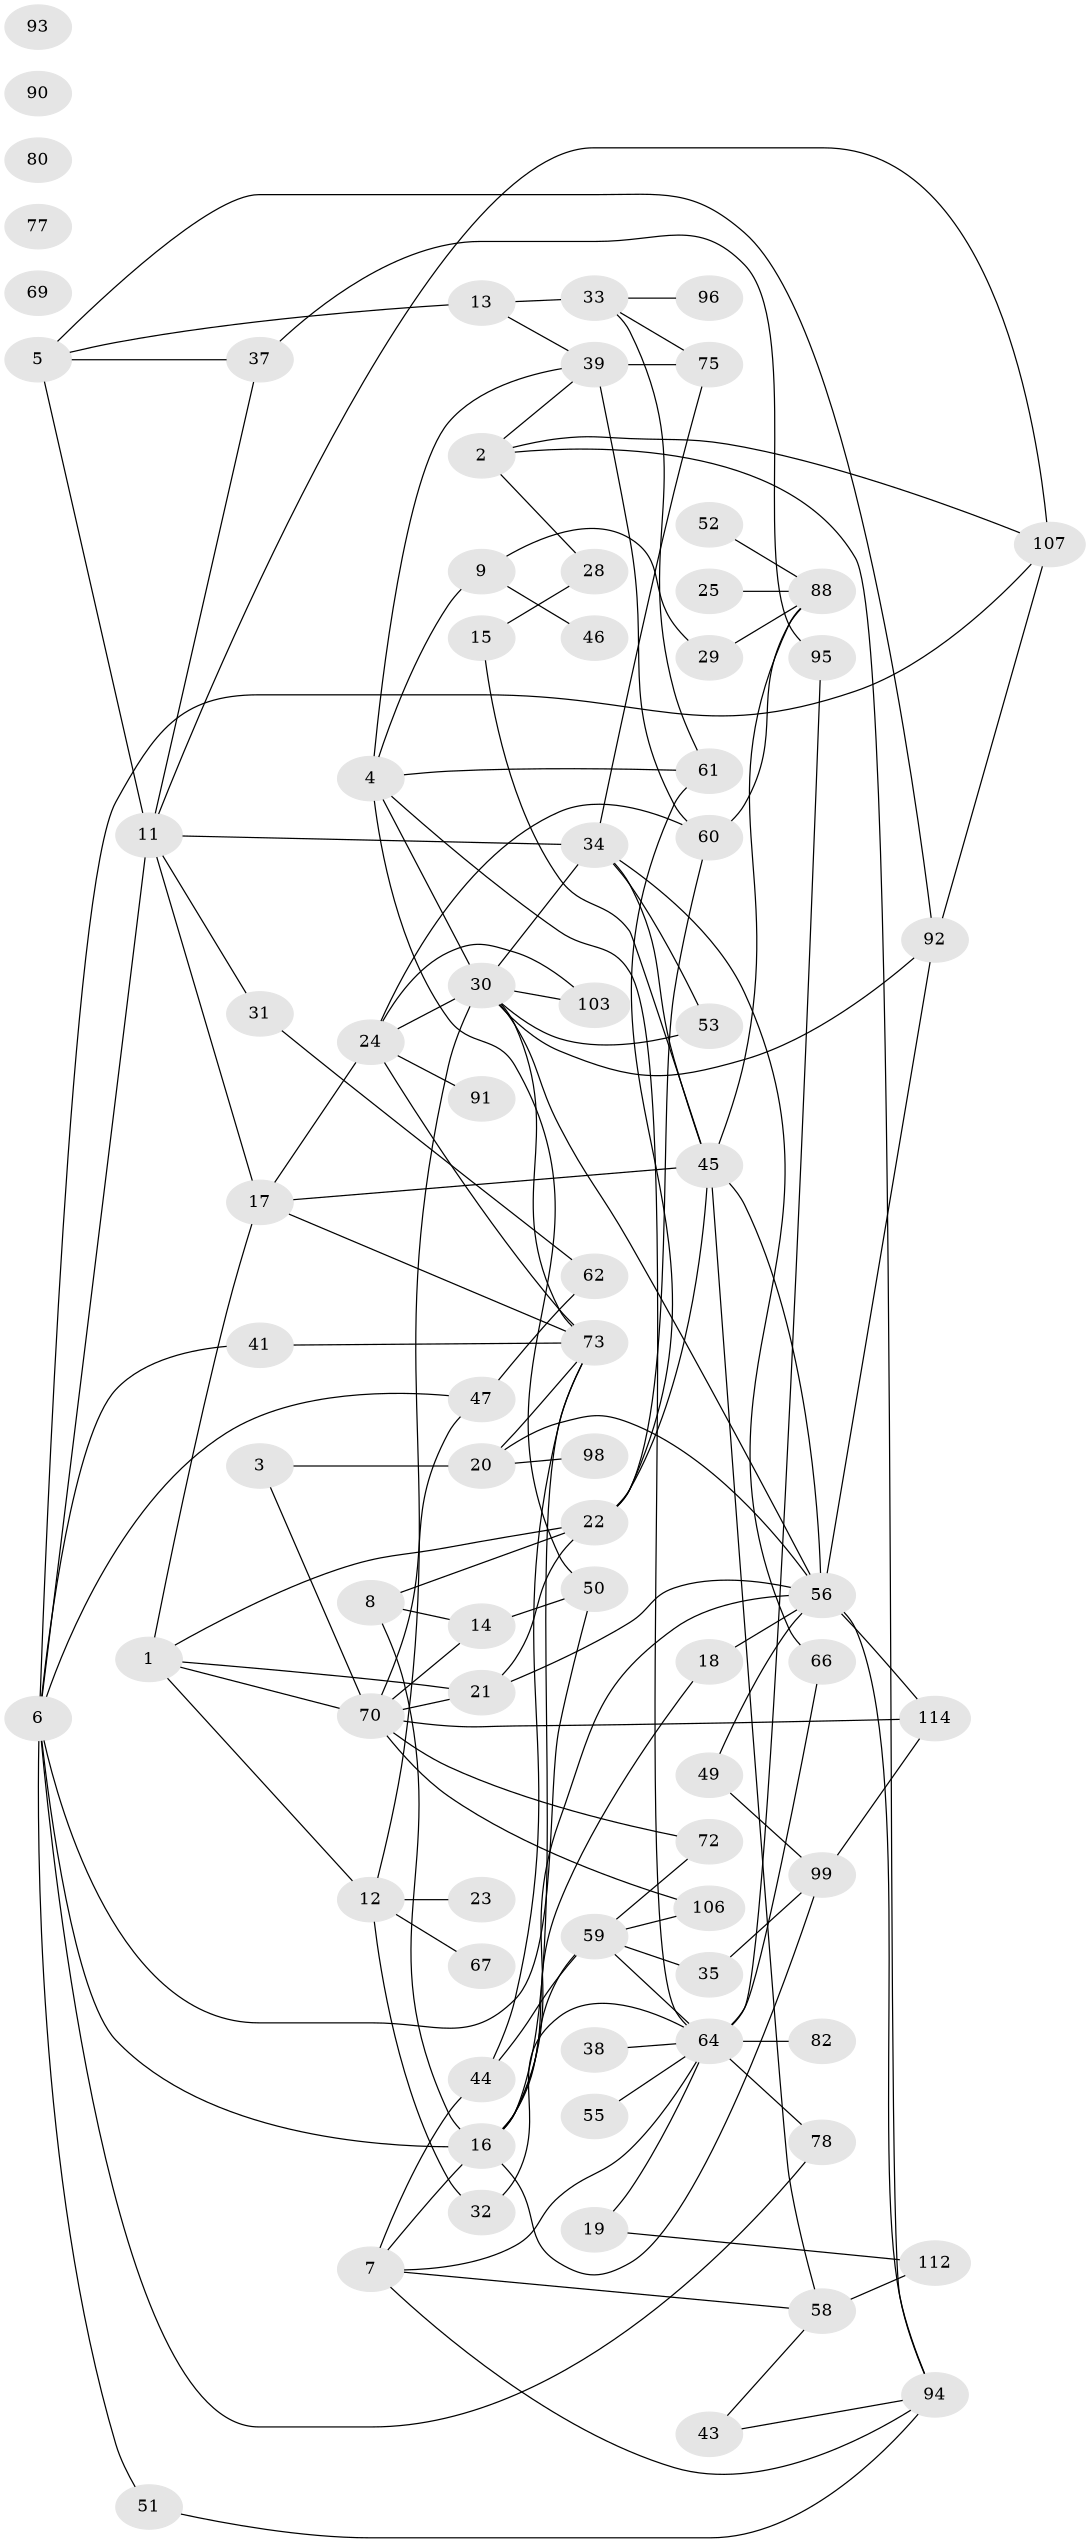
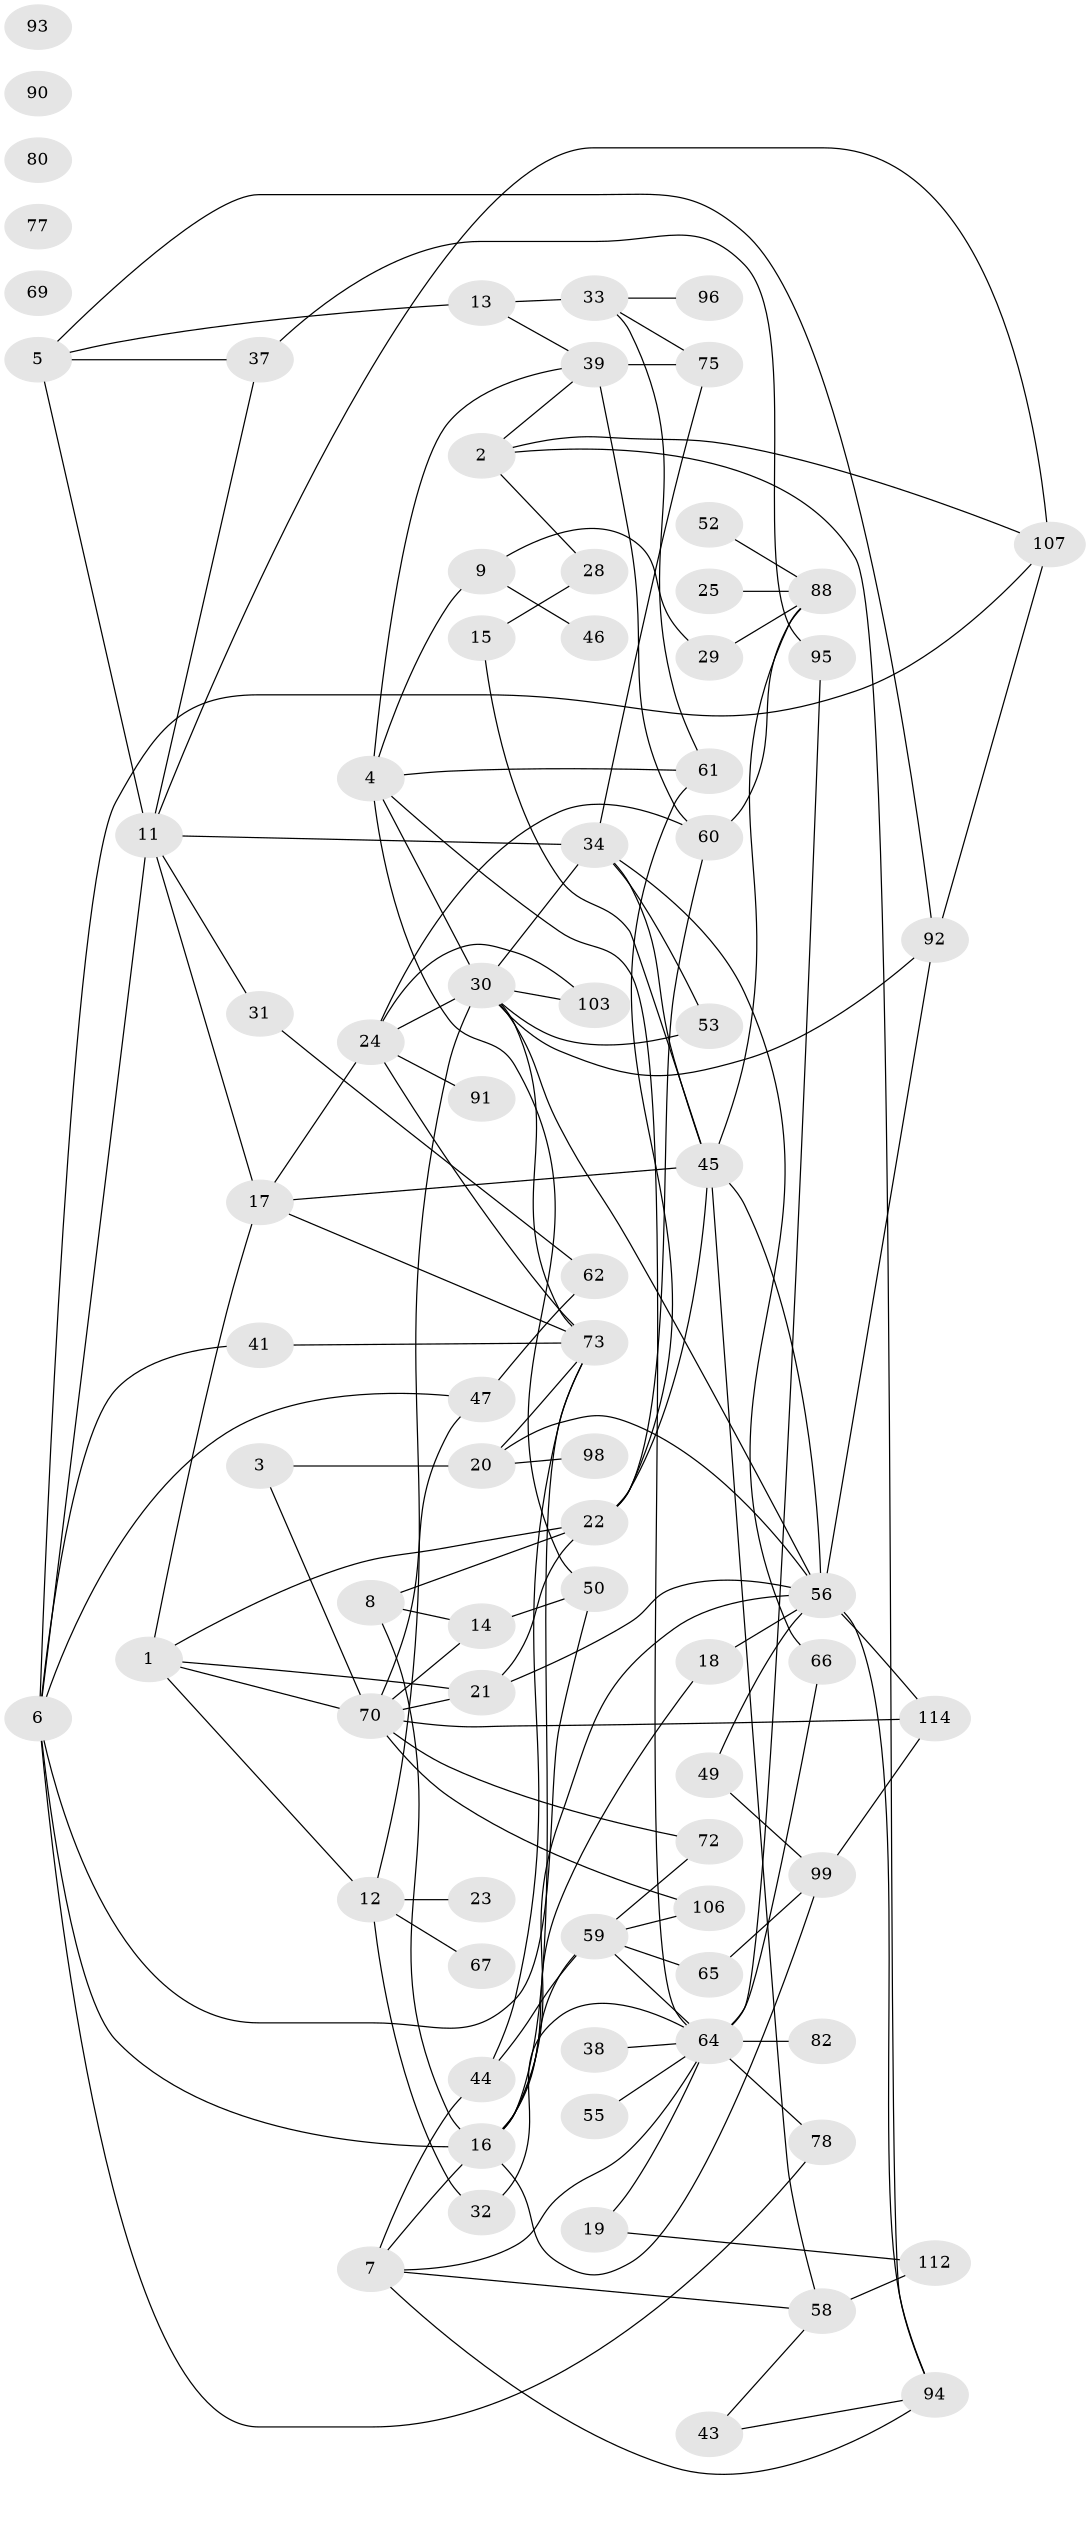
node "35": label "35" -> "65"
node "51": removed
